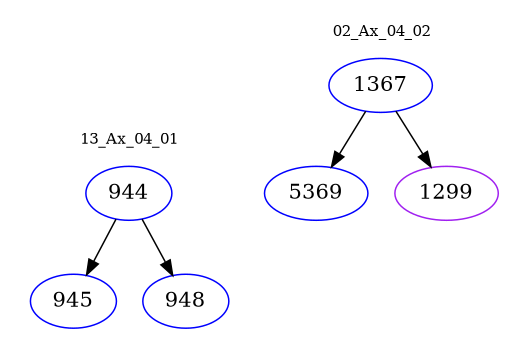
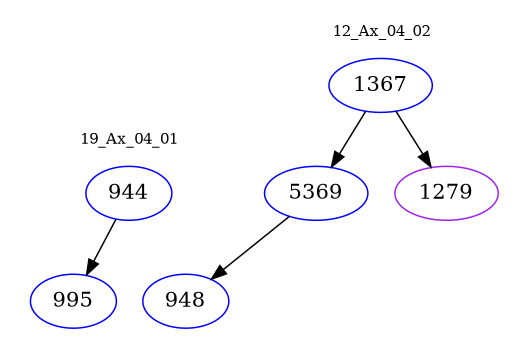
cluster "02_Ax_04_02": label "02_Ax_04_02" -> "12_Ax_04_02"
cluster "13_Ax_04_01": label "13_Ax_04_01" -> "19_Ax_04_01"
node "1299": label "1299" -> "1279"
edge "944" -> "948": now "5369" -> "948"
node "945": label "945" -> "995"
